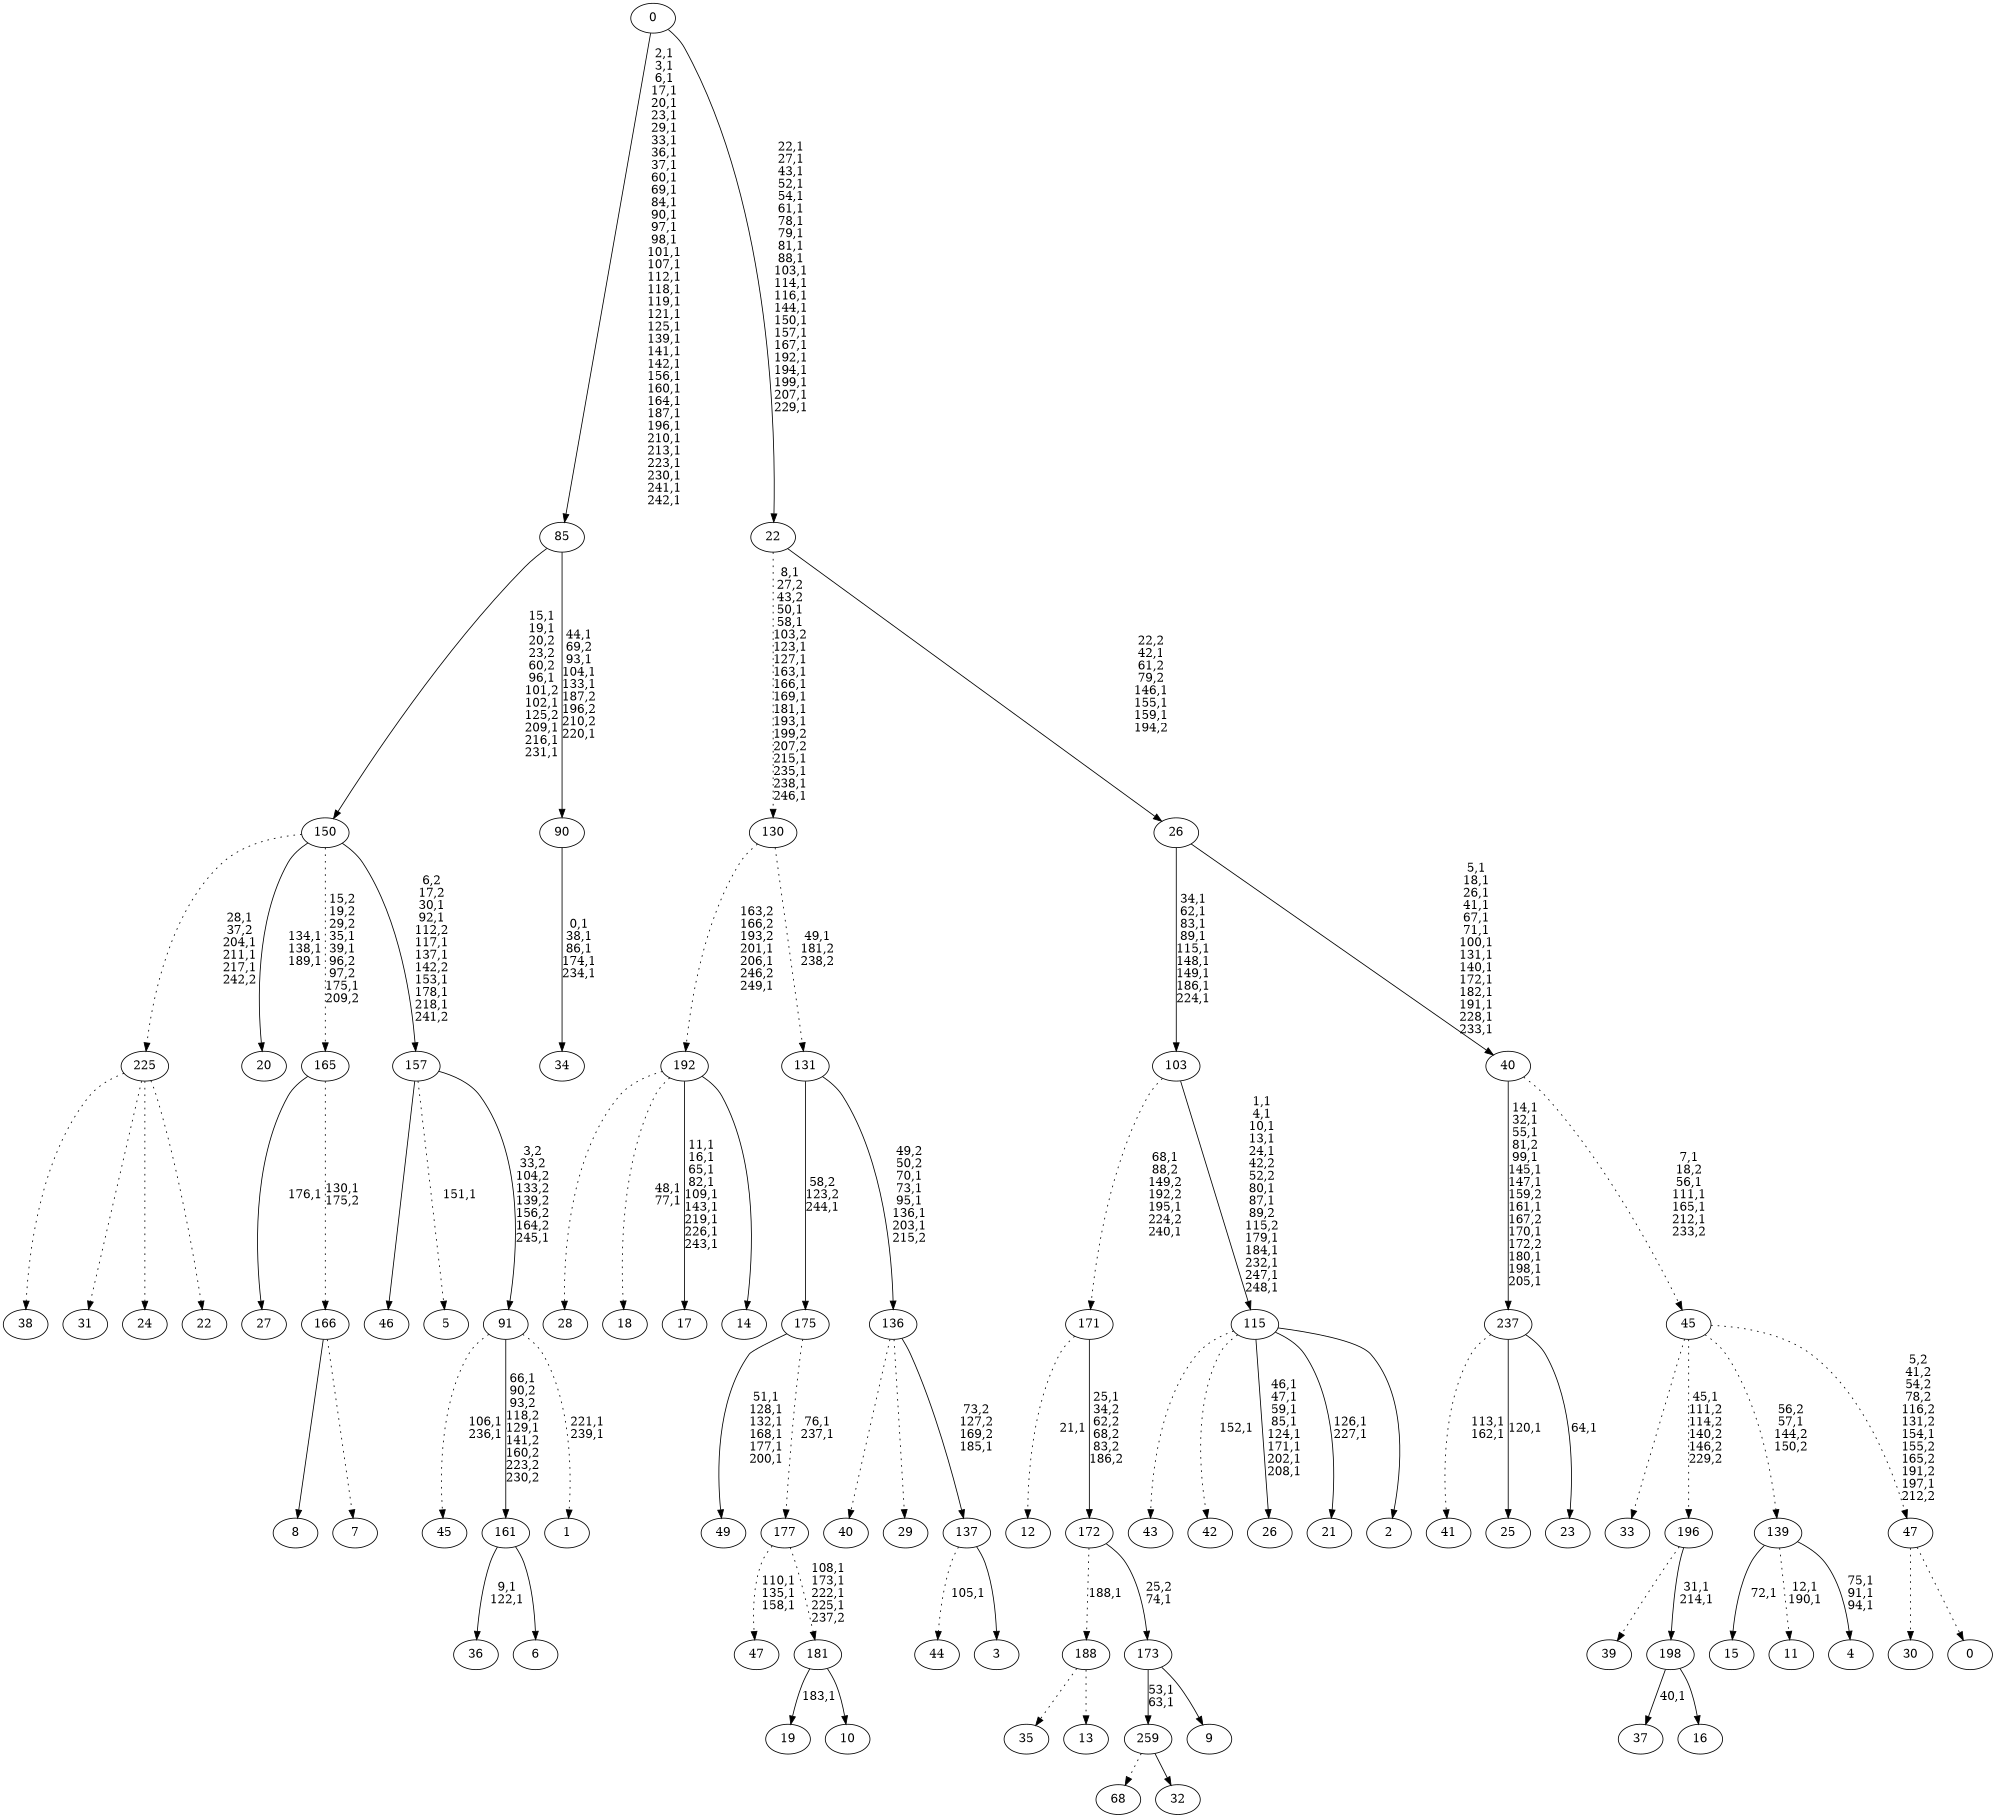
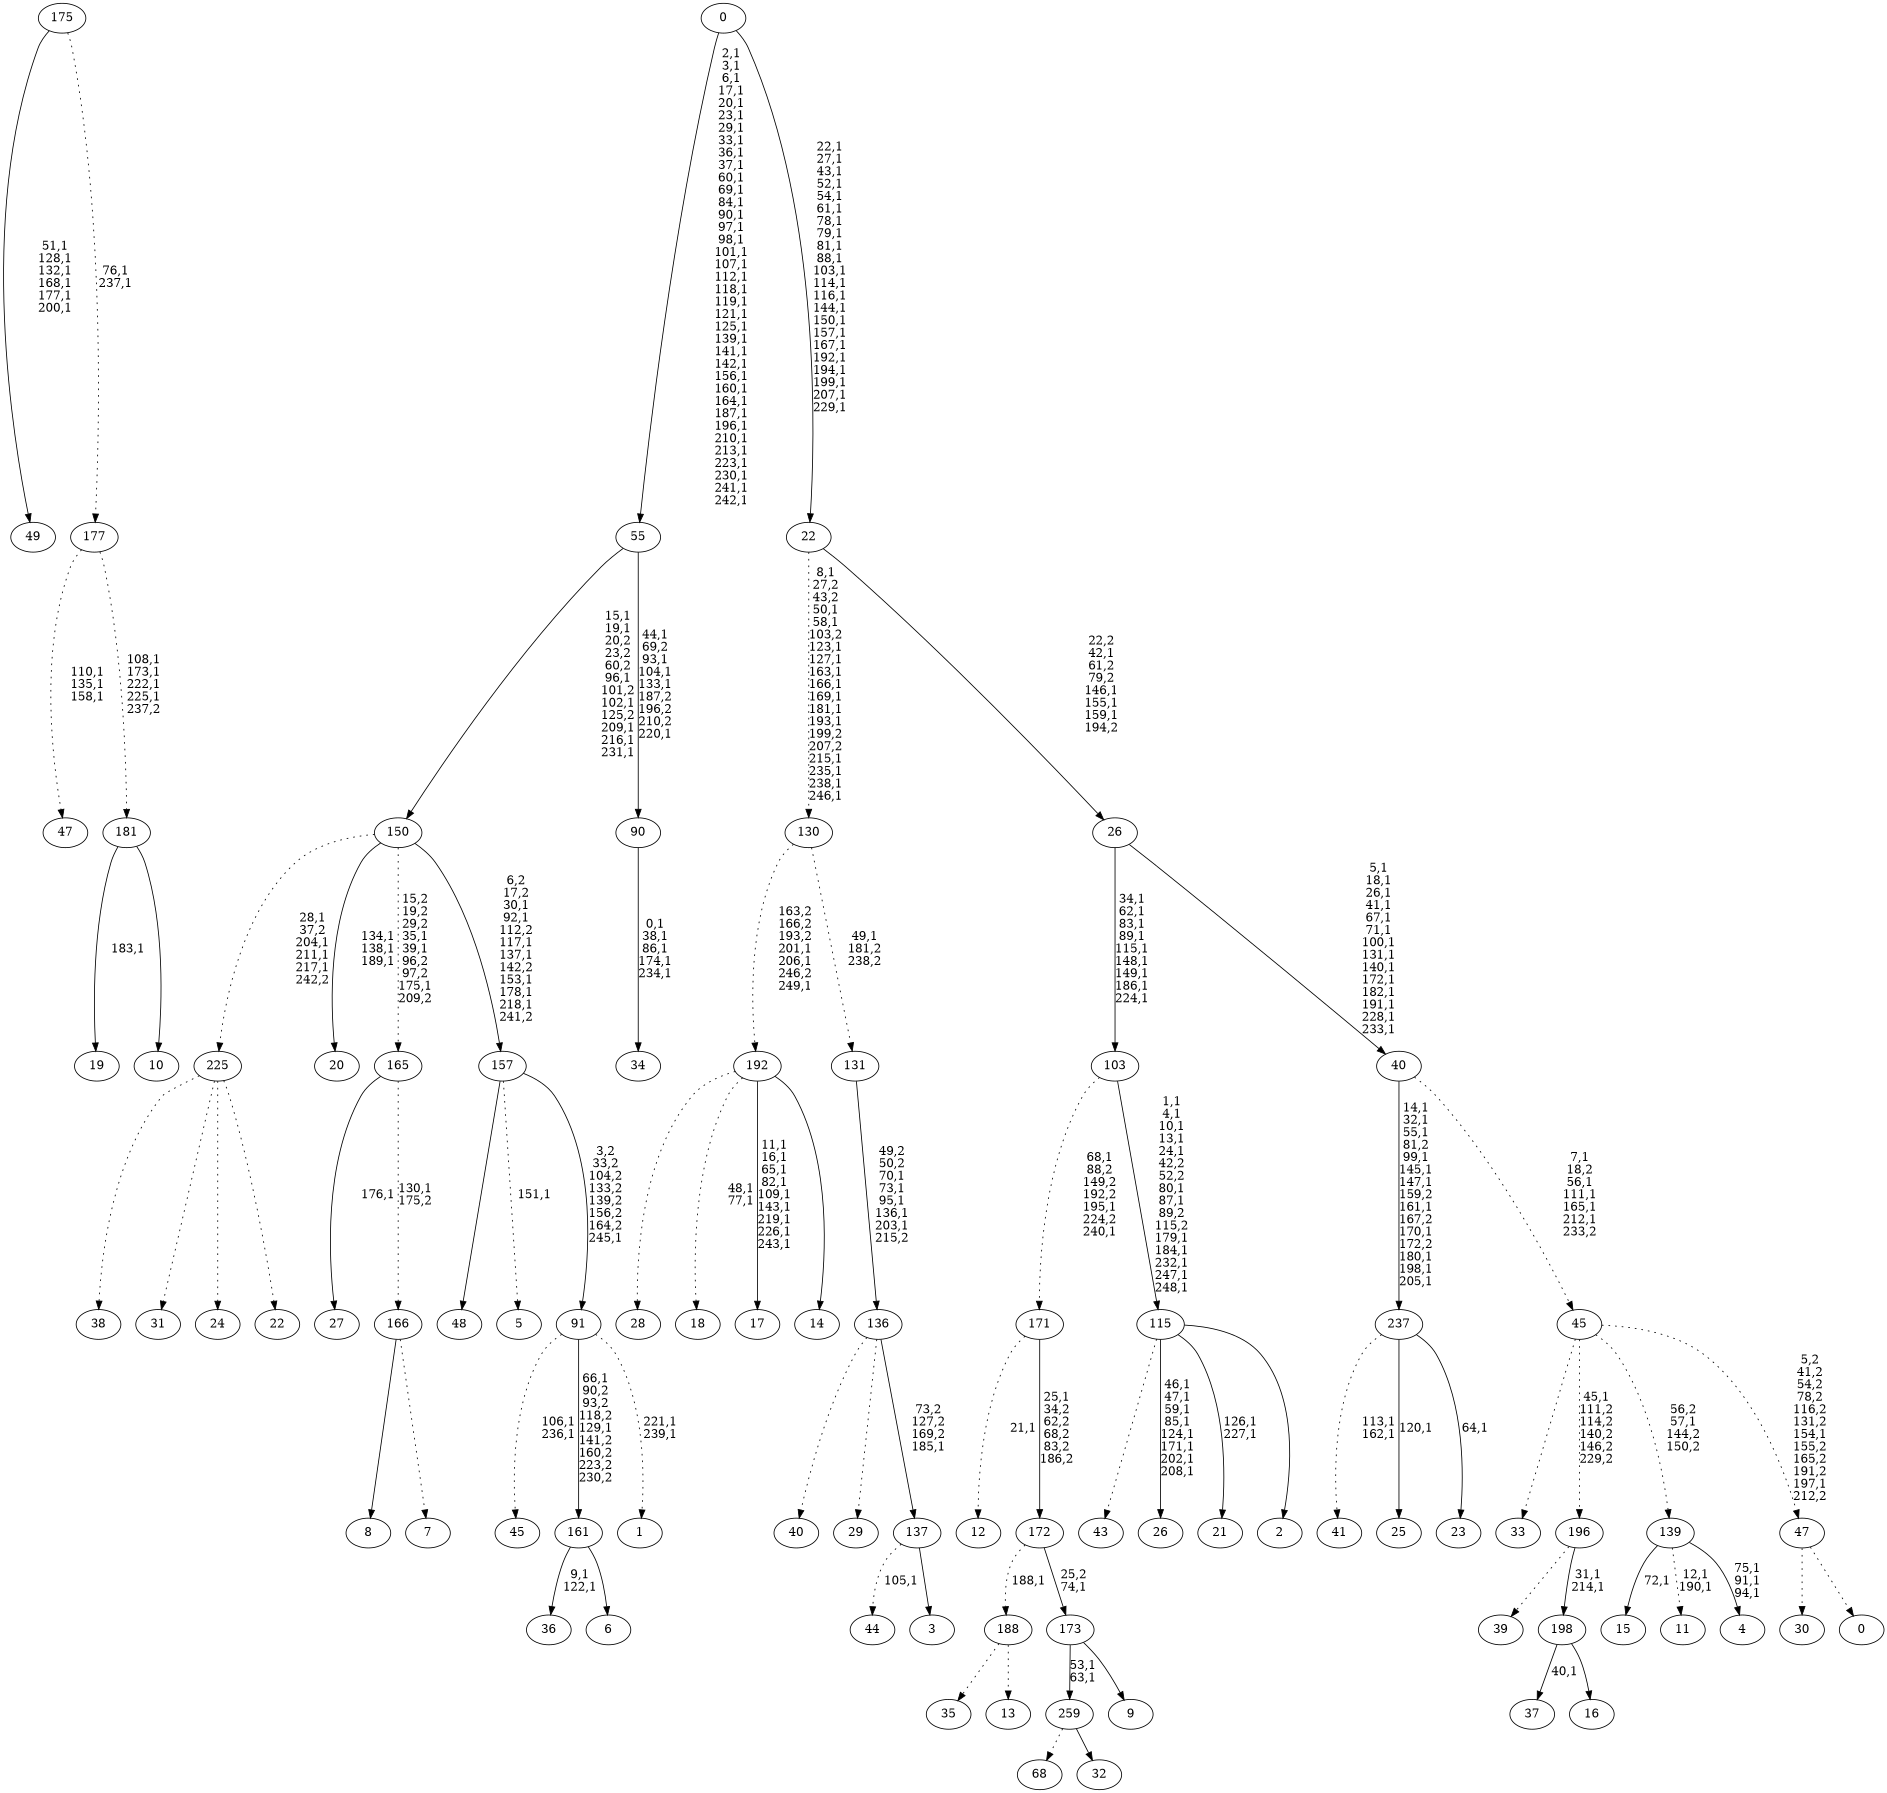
node "85": label "85" -> "55"
edge "131" -> "175": removed, label "58,2 123,2 244,1"
node "46": label "46" -> "48"
node "42": removed
